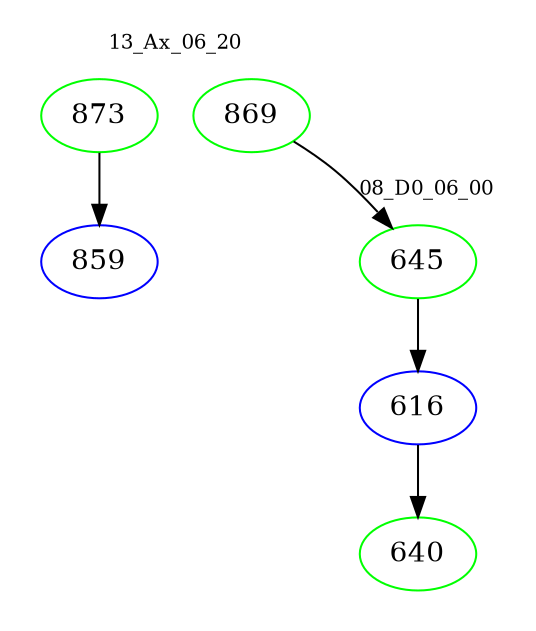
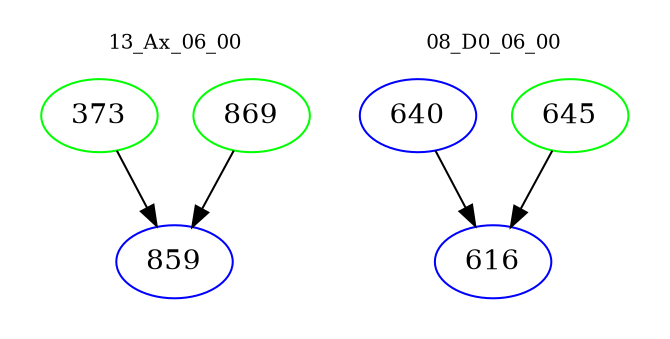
cluster "13_Ax_06_20": label "13_Ax_06_20" -> "13_Ax_06_00"
node "873": label "873" -> "373"
edge "869" -> "645": now "869" -> "859"
edge "616" -> "640": reversed
node "640": color green -> blue
